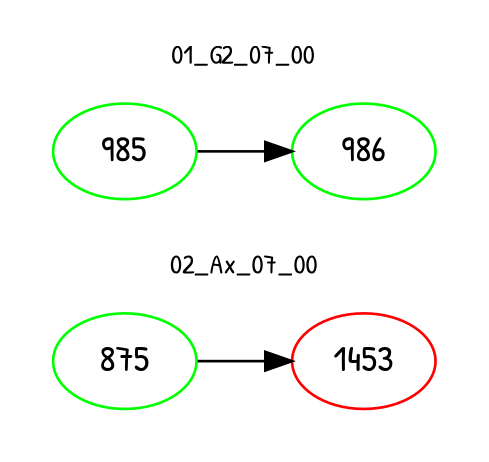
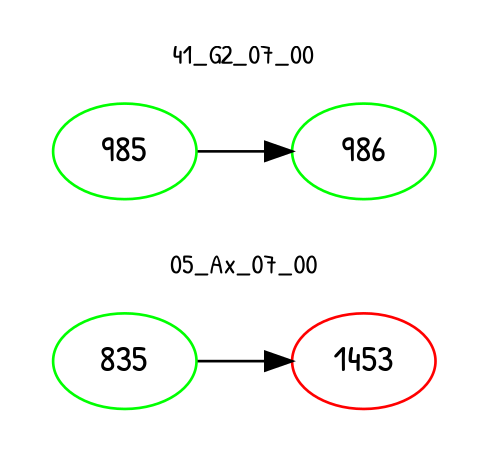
cluster "01_G2_07_00": label "01_G2_07_00" -> "41_G2_07_00"
cluster "02_Ax_07_00": label "02_Ax_07_00" -> "05_Ax_07_00"
node "875": label "875" -> "835"
